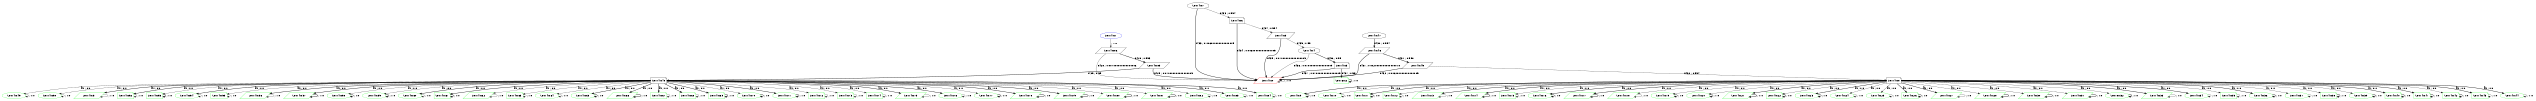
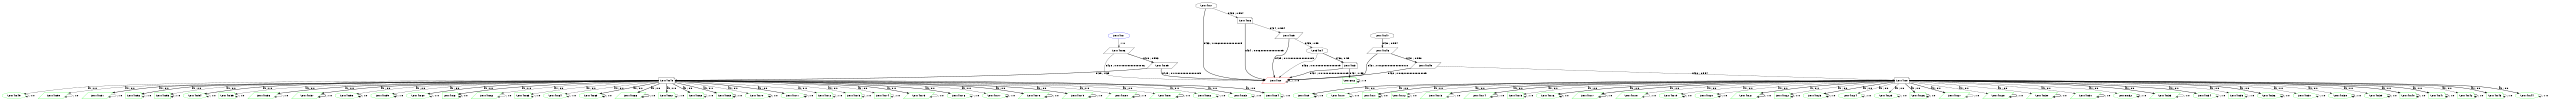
node "SD_14_s4": label "SD_14_s4" -> "SD_34_s4"
node "SD_14_s50": shape octagon -> parallelogram
node "SD_14_s38": shape note -> octagon
